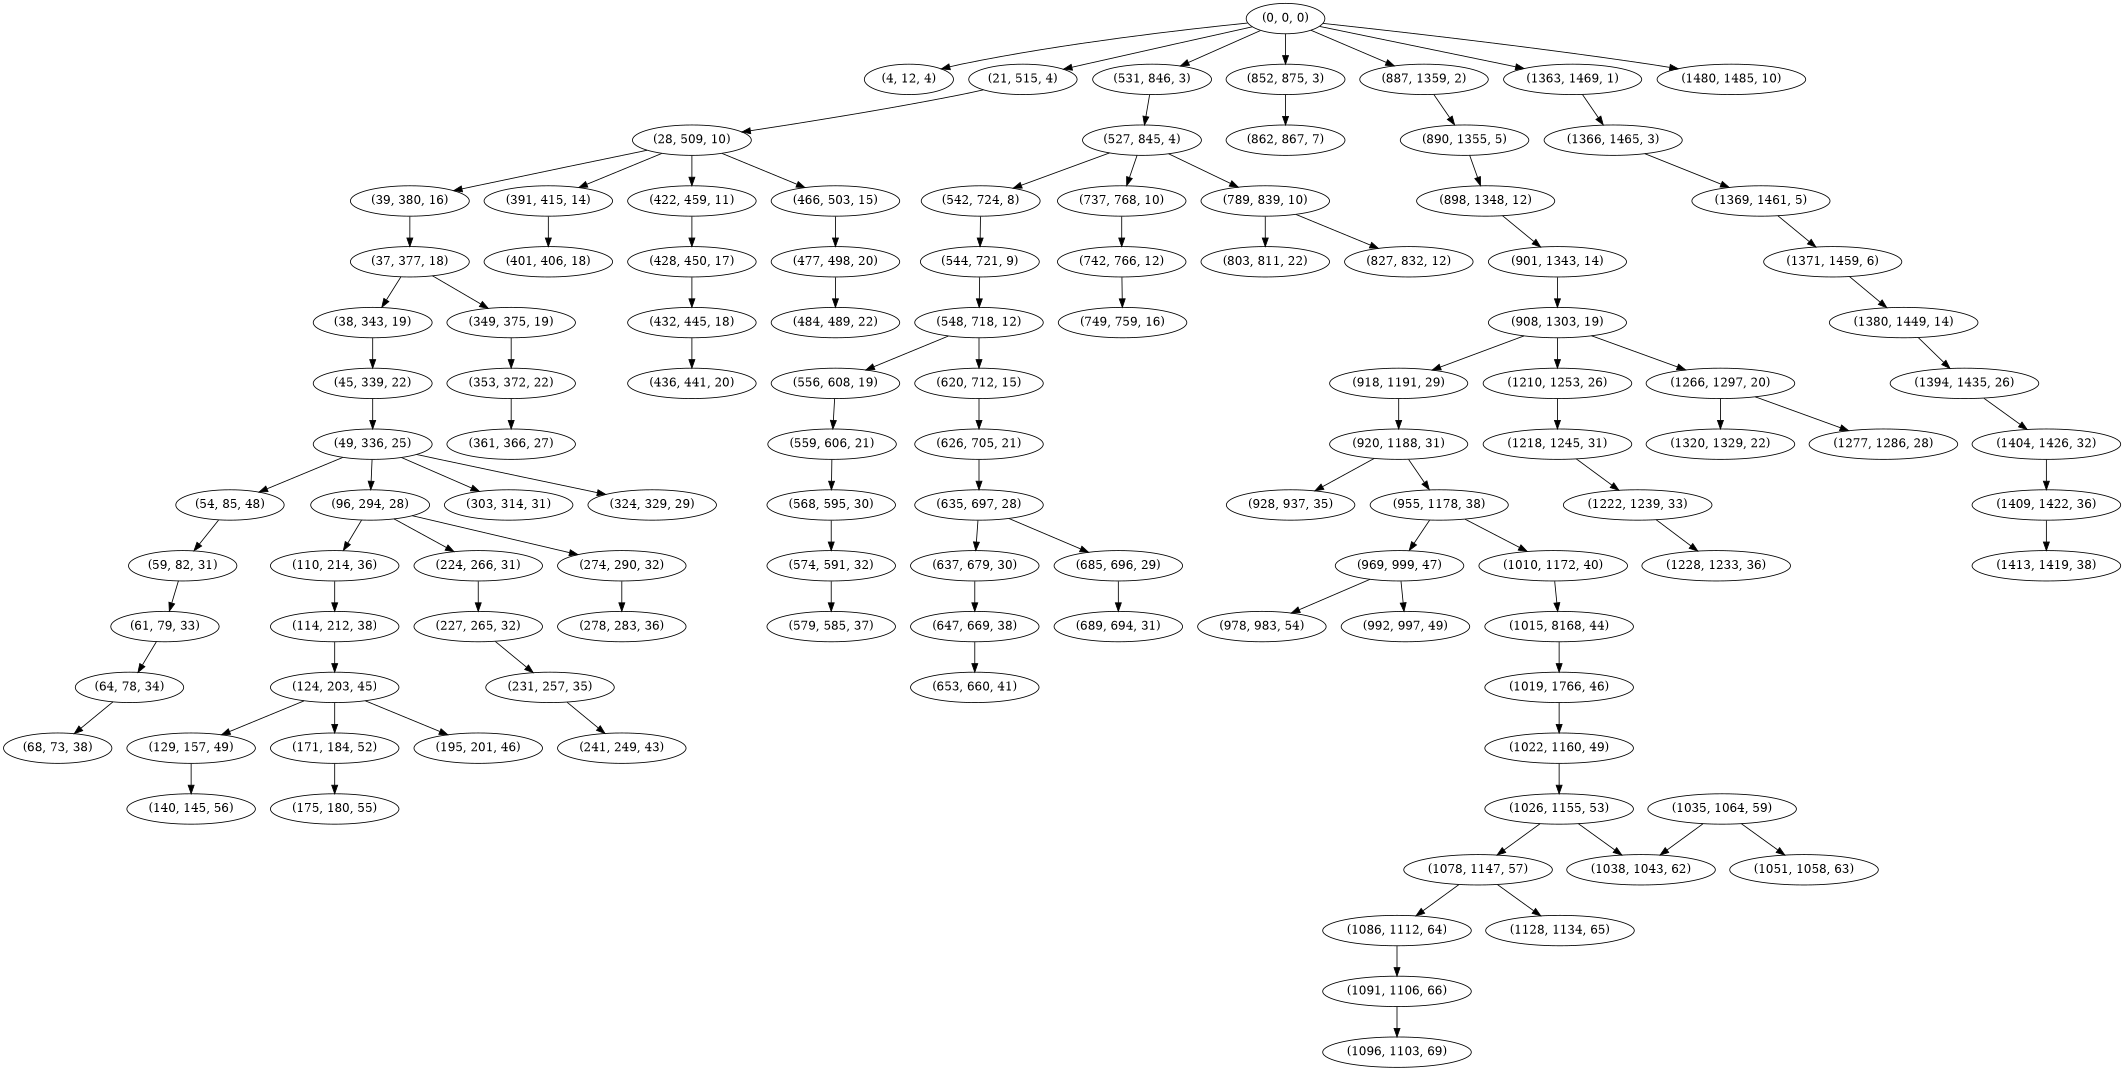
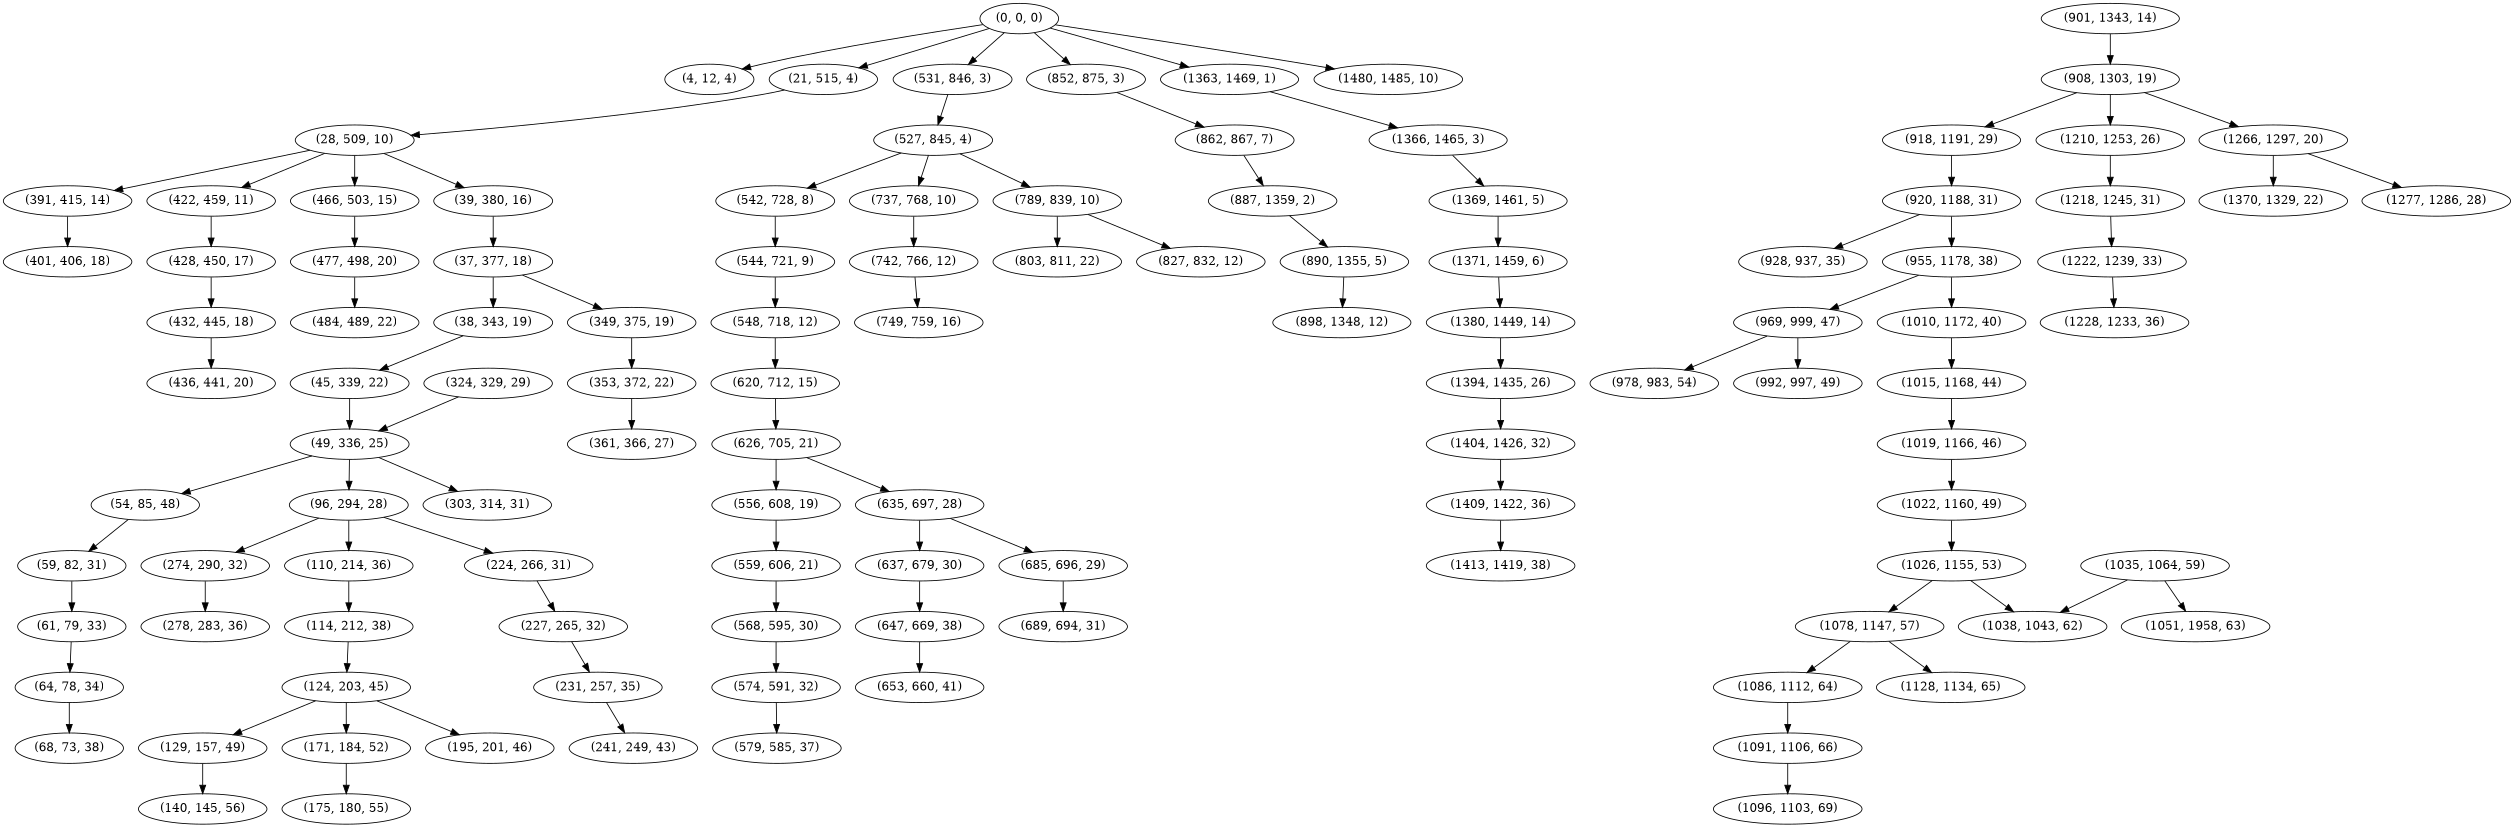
edge "(0, 0, 0)" -> "(887, 1359, 2)": now "(862, 867, 7)" -> "(887, 1359, 2)"
node "(542, 724, 8)": label "(542, 724, 8)" -> "(542, 728, 8)"
edge "(898, 1348, 12)" -> "(901, 1343, 14)": removed
edge "(548, 718, 12)" -> "(556, 608, 19)": now "(626, 705, 21)" -> "(556, 608, 19)"
node "(1320, 1329, 22)": label "(1320, 1329, 22)" -> "(1370, 1329, 22)"
edge "(49, 336, 25)" -> "(324, 329, 29)": reversed
node "(1015, 8168, 44)": label "(1015, 8168, 44)" -> "(1015, 1168, 44)"
node "(1019, 1766, 46)": label "(1019, 1766, 46)" -> "(1019, 1166, 46)"
node "(1051, 1058, 63)": label "(1051, 1058, 63)" -> "(1051, 1958, 63)"
